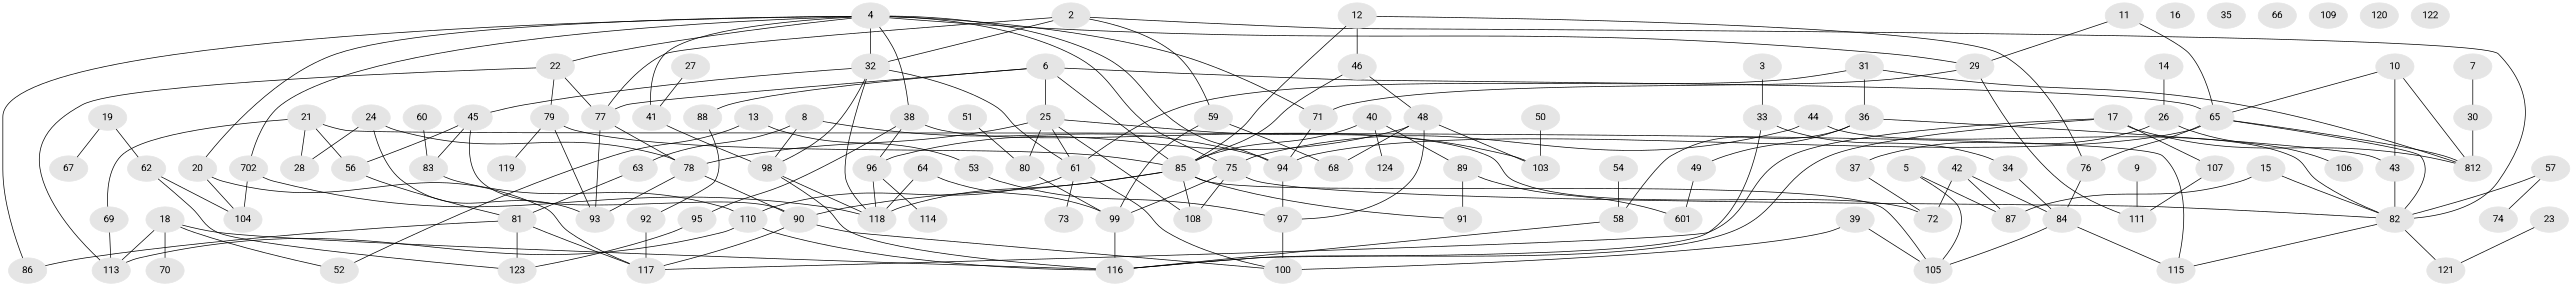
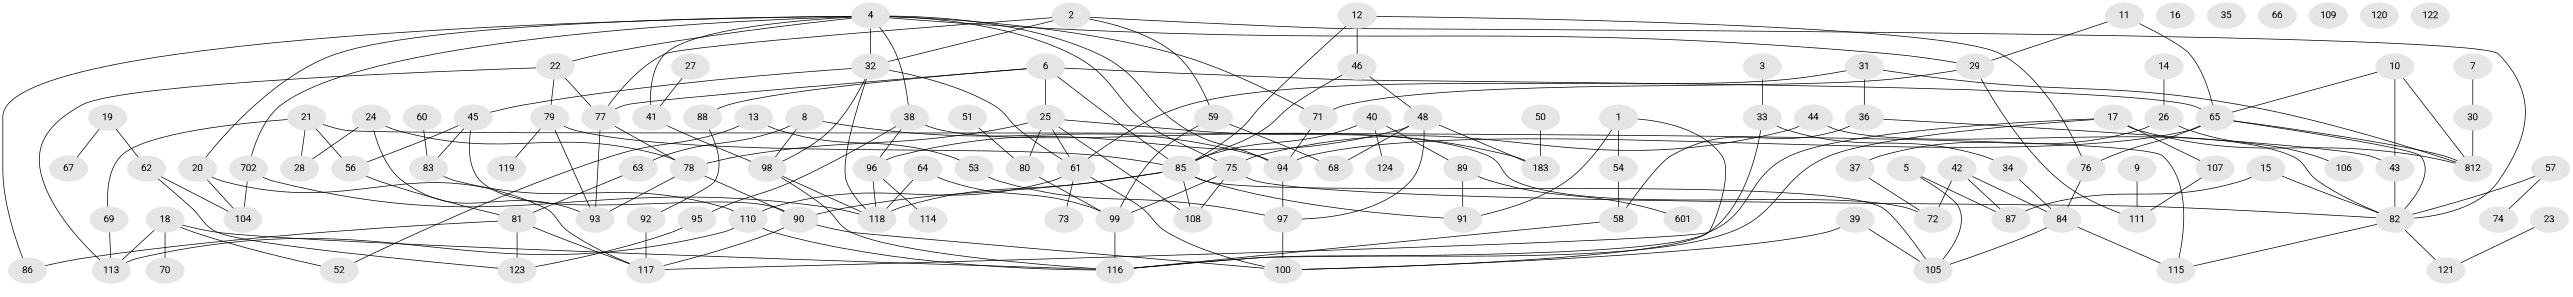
node "1": added
node "103": label "103" -> "183"
node "49": removed
